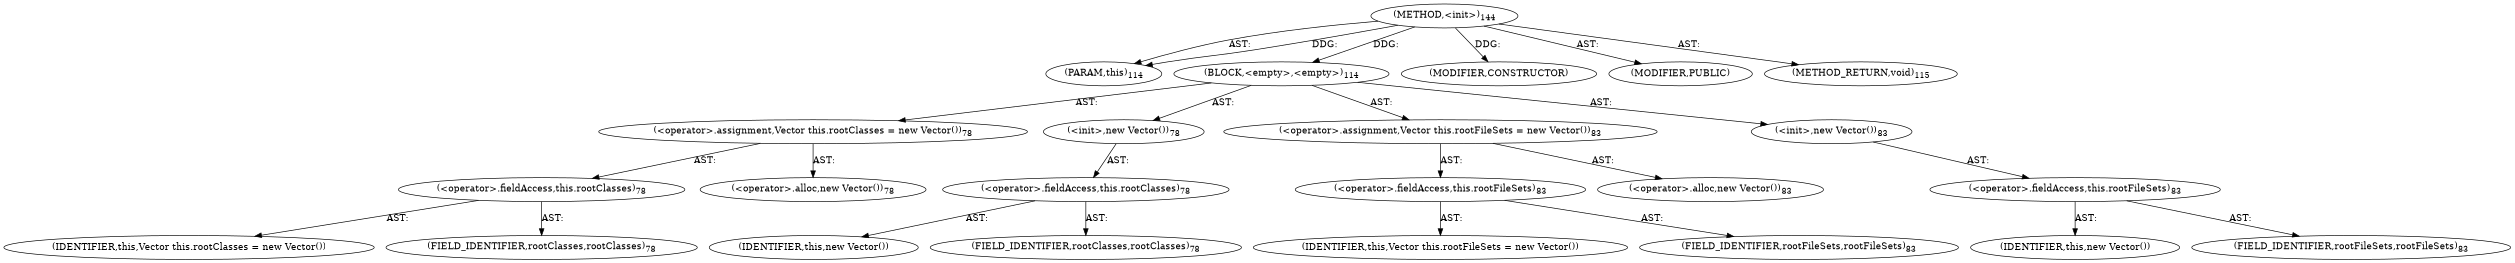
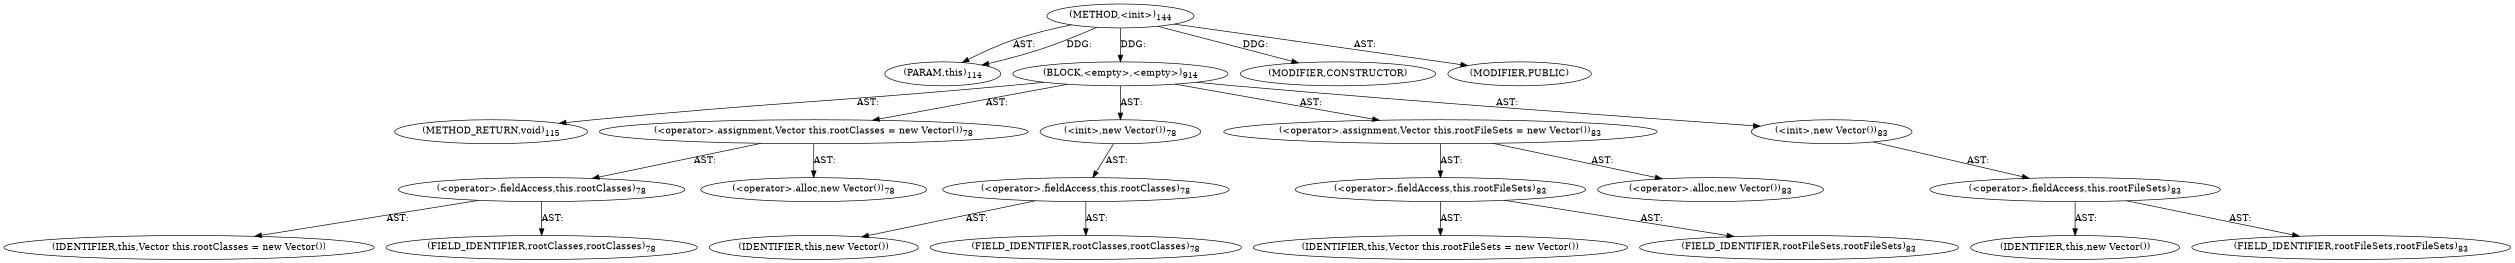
edge "(METHOD,<init>)" -> "(METHOD_RETURN,void)": now "(BLOCK,<empty>,<empty>)" -> "(METHOD_RETURN,void)"
node "(BLOCK,<empty>,<empty>)": text "114" -> "914"
